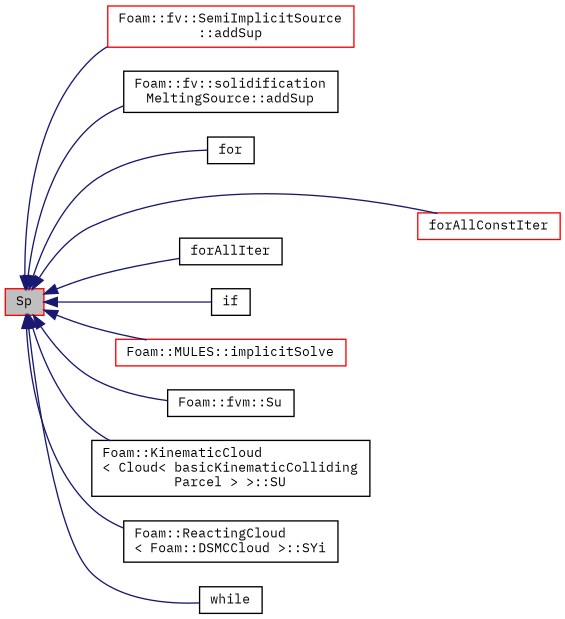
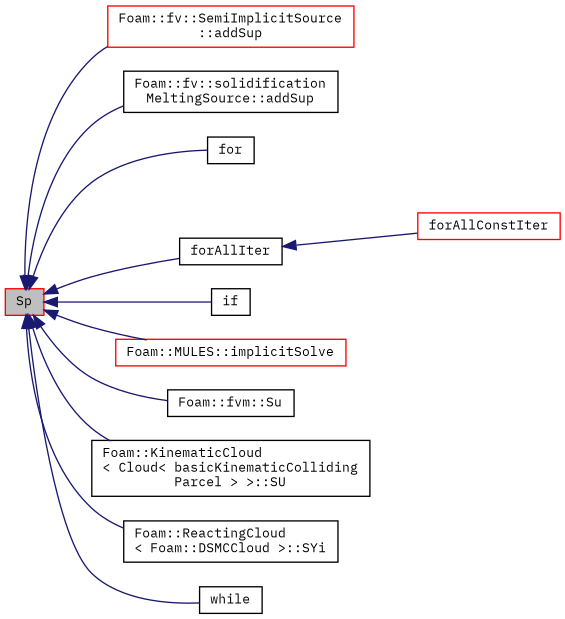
edge "forAllConstIter" -> "Sp": now "forAllConstIter" -> "forAllIter"
